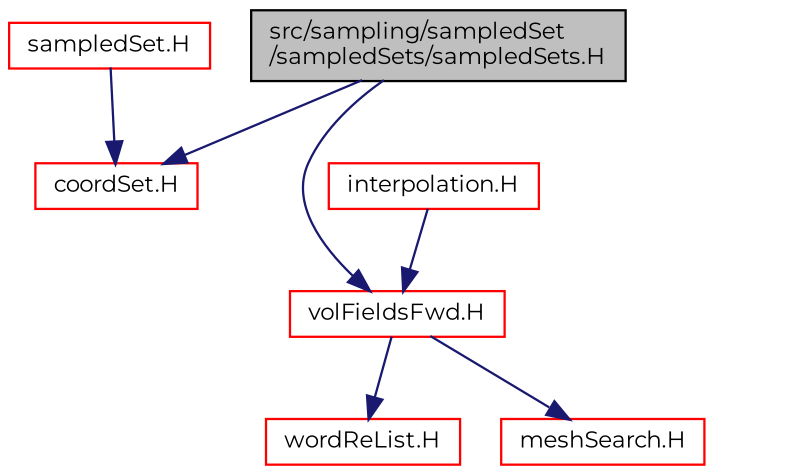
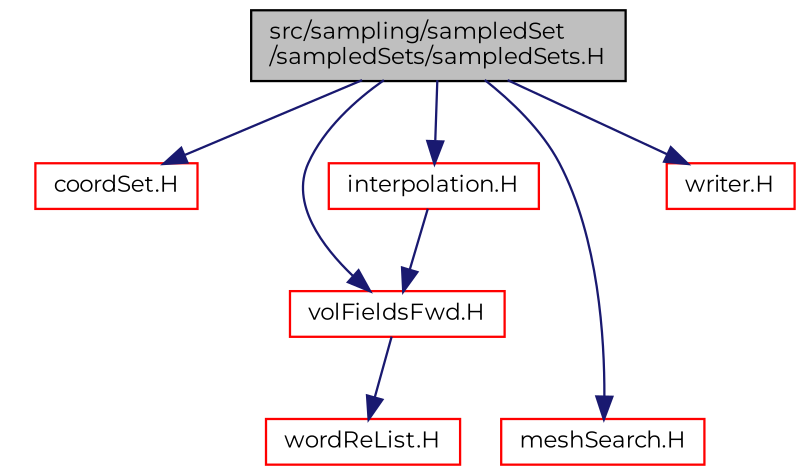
node "sampledSet.H": removed
edge "src/sampling/sampledSet /sampledSets/sampledSets.H" -> "interpolation.H": added
node "writer.H": added
edge "volFieldsFwd.H" -> "meshSearch.H": now "src/sampling/sampledSet /sampledSets/sampledSets.H" -> "meshSearch.H"
